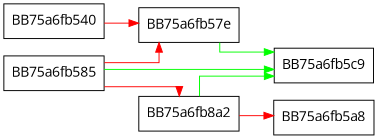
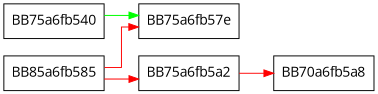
edge "BB75a6fb540" -> "BB75a6fb57e": color red -> green
node "BB75a6fb5c9": removed
node "BB75a6fb585": label "BB75a6fb585" -> "BB85a6fb585"
node "BB75a6fb8a2": label "BB75a6fb8a2" -> "BB75a6fb5a2"
node "BB75a6fb5a8": label "BB75a6fb5a8" -> "BB70a6fb5a8"
